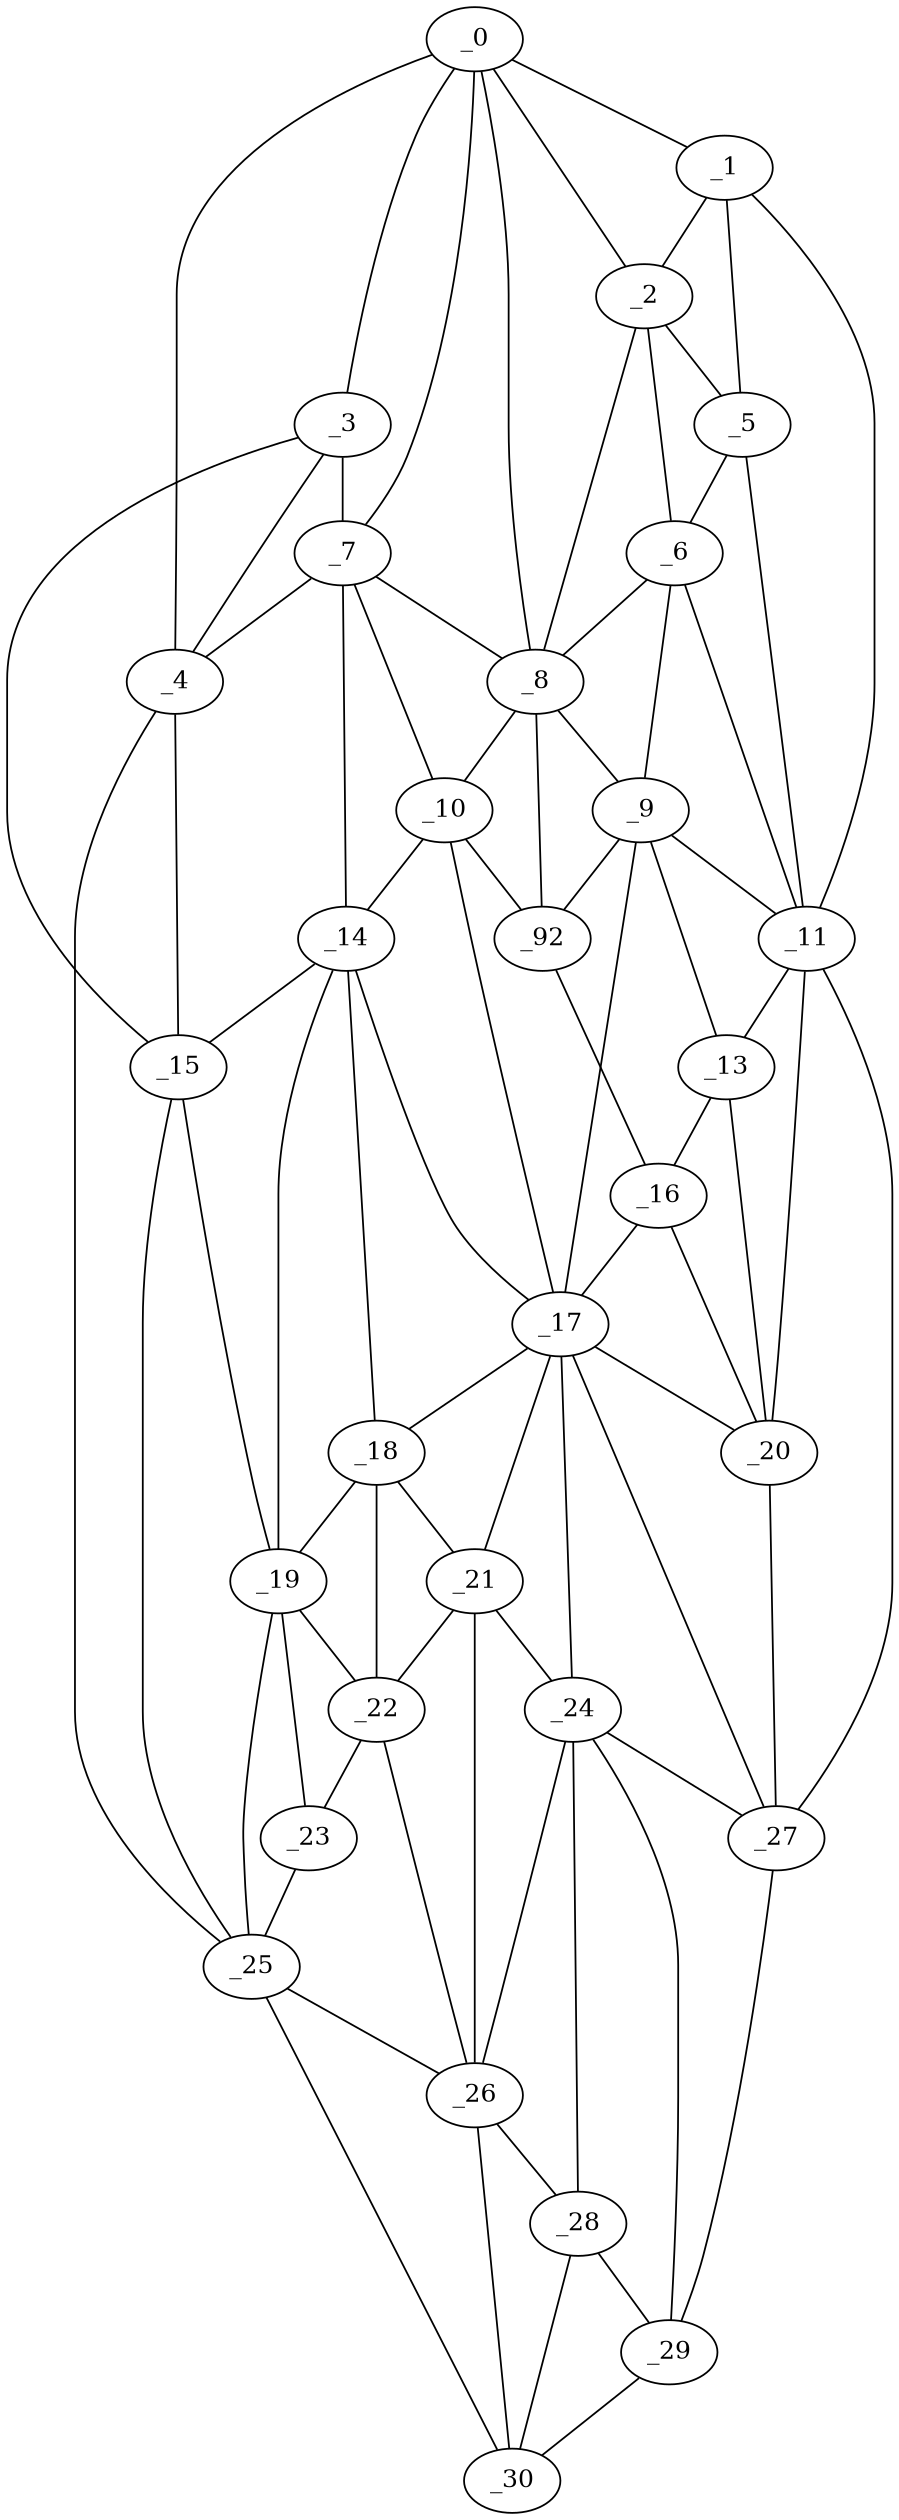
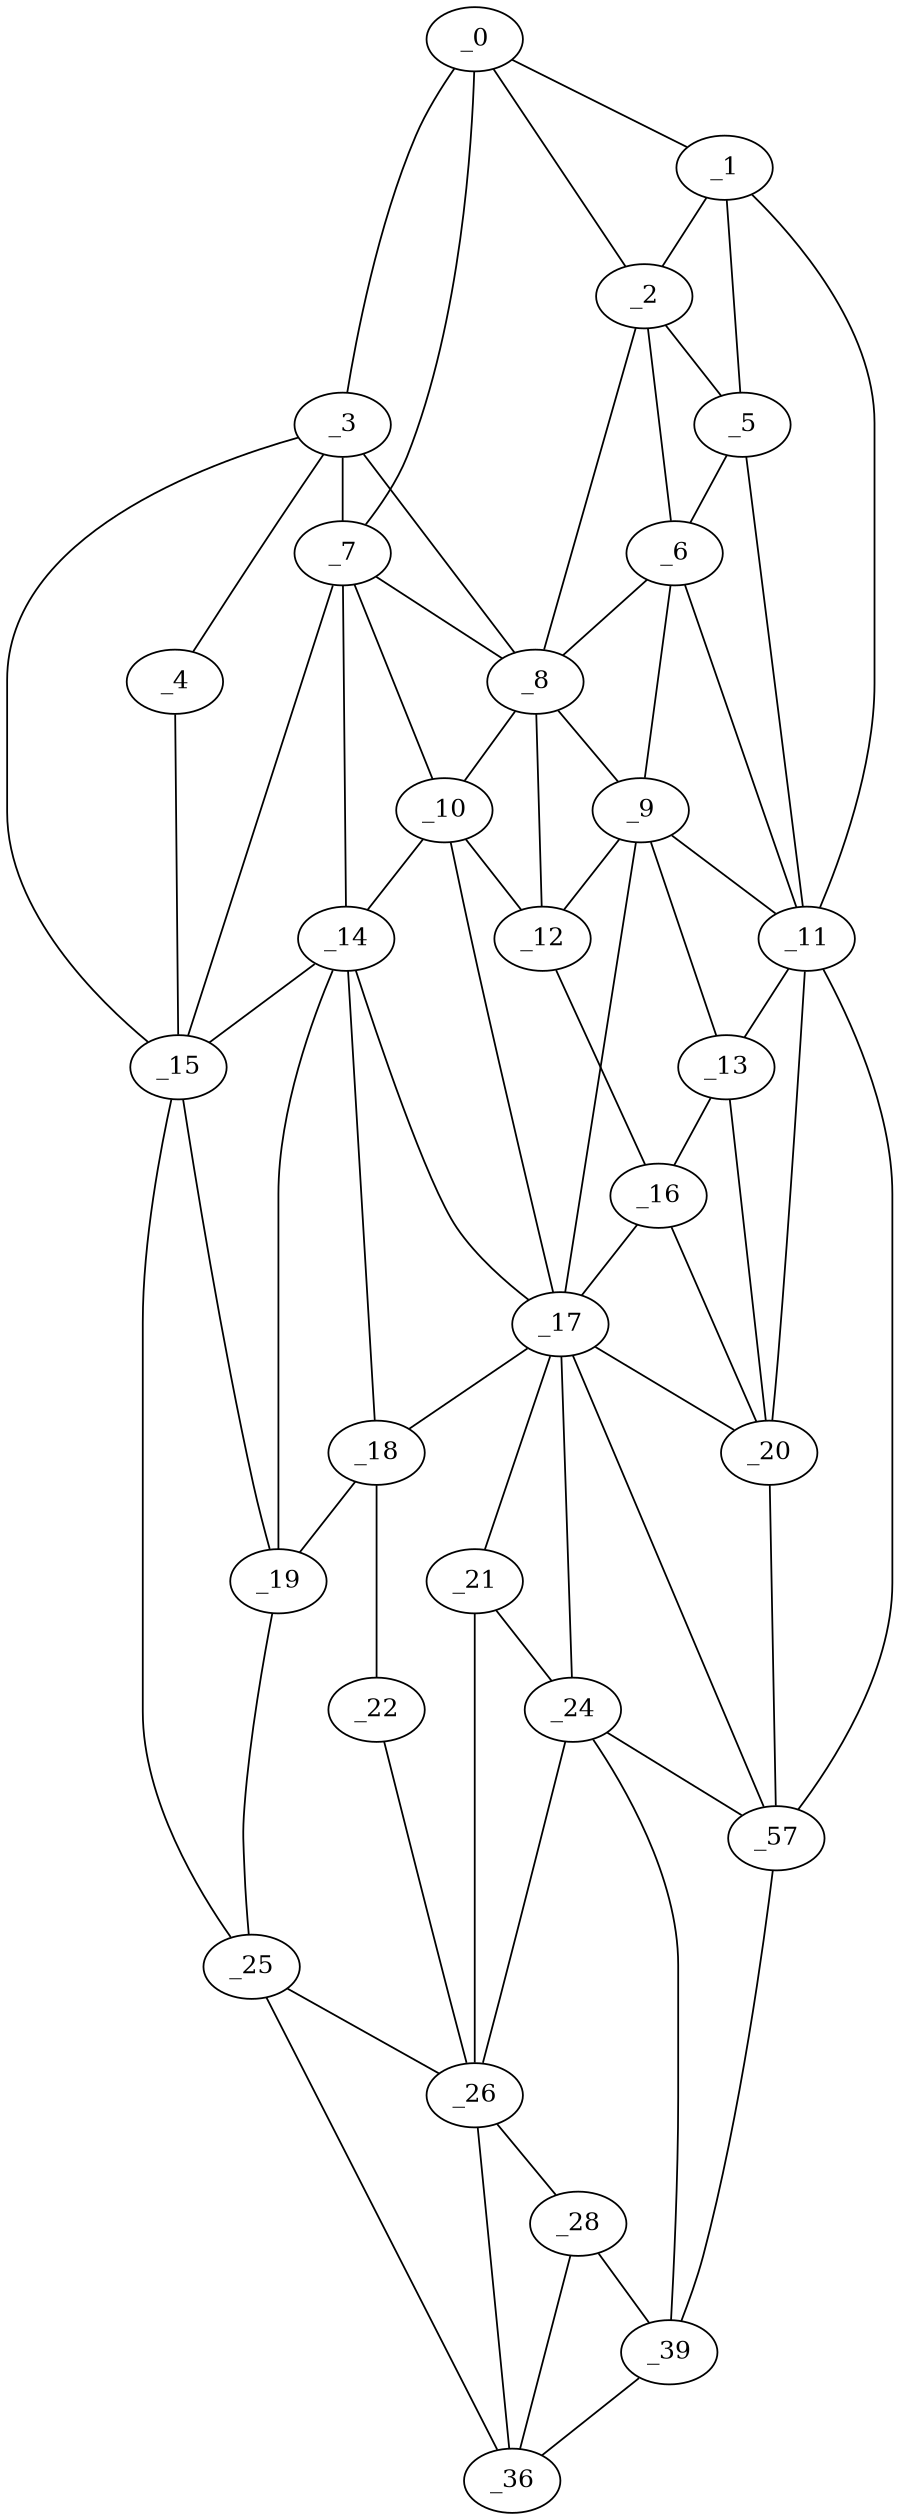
edge "_0" -- "_4": removed
edge "_0" -- "_8": now "_3" -- "_8"
edge "_7" -- "_4": now "_7" -- "_15"
node "_92": label "_92" -> "_12"
edge "_4" -- "_25": removed
edge "_18" -- "_21": removed
edge "_19" -- "_22": removed
edge "_21" -- "_22": removed
node "_23": removed
node "_27": label "_27" -> "_57"
edge "_24" -- "_28": removed
node "_29": label "_29" -> "_39"
node "_30": label "_30" -> "_36"
